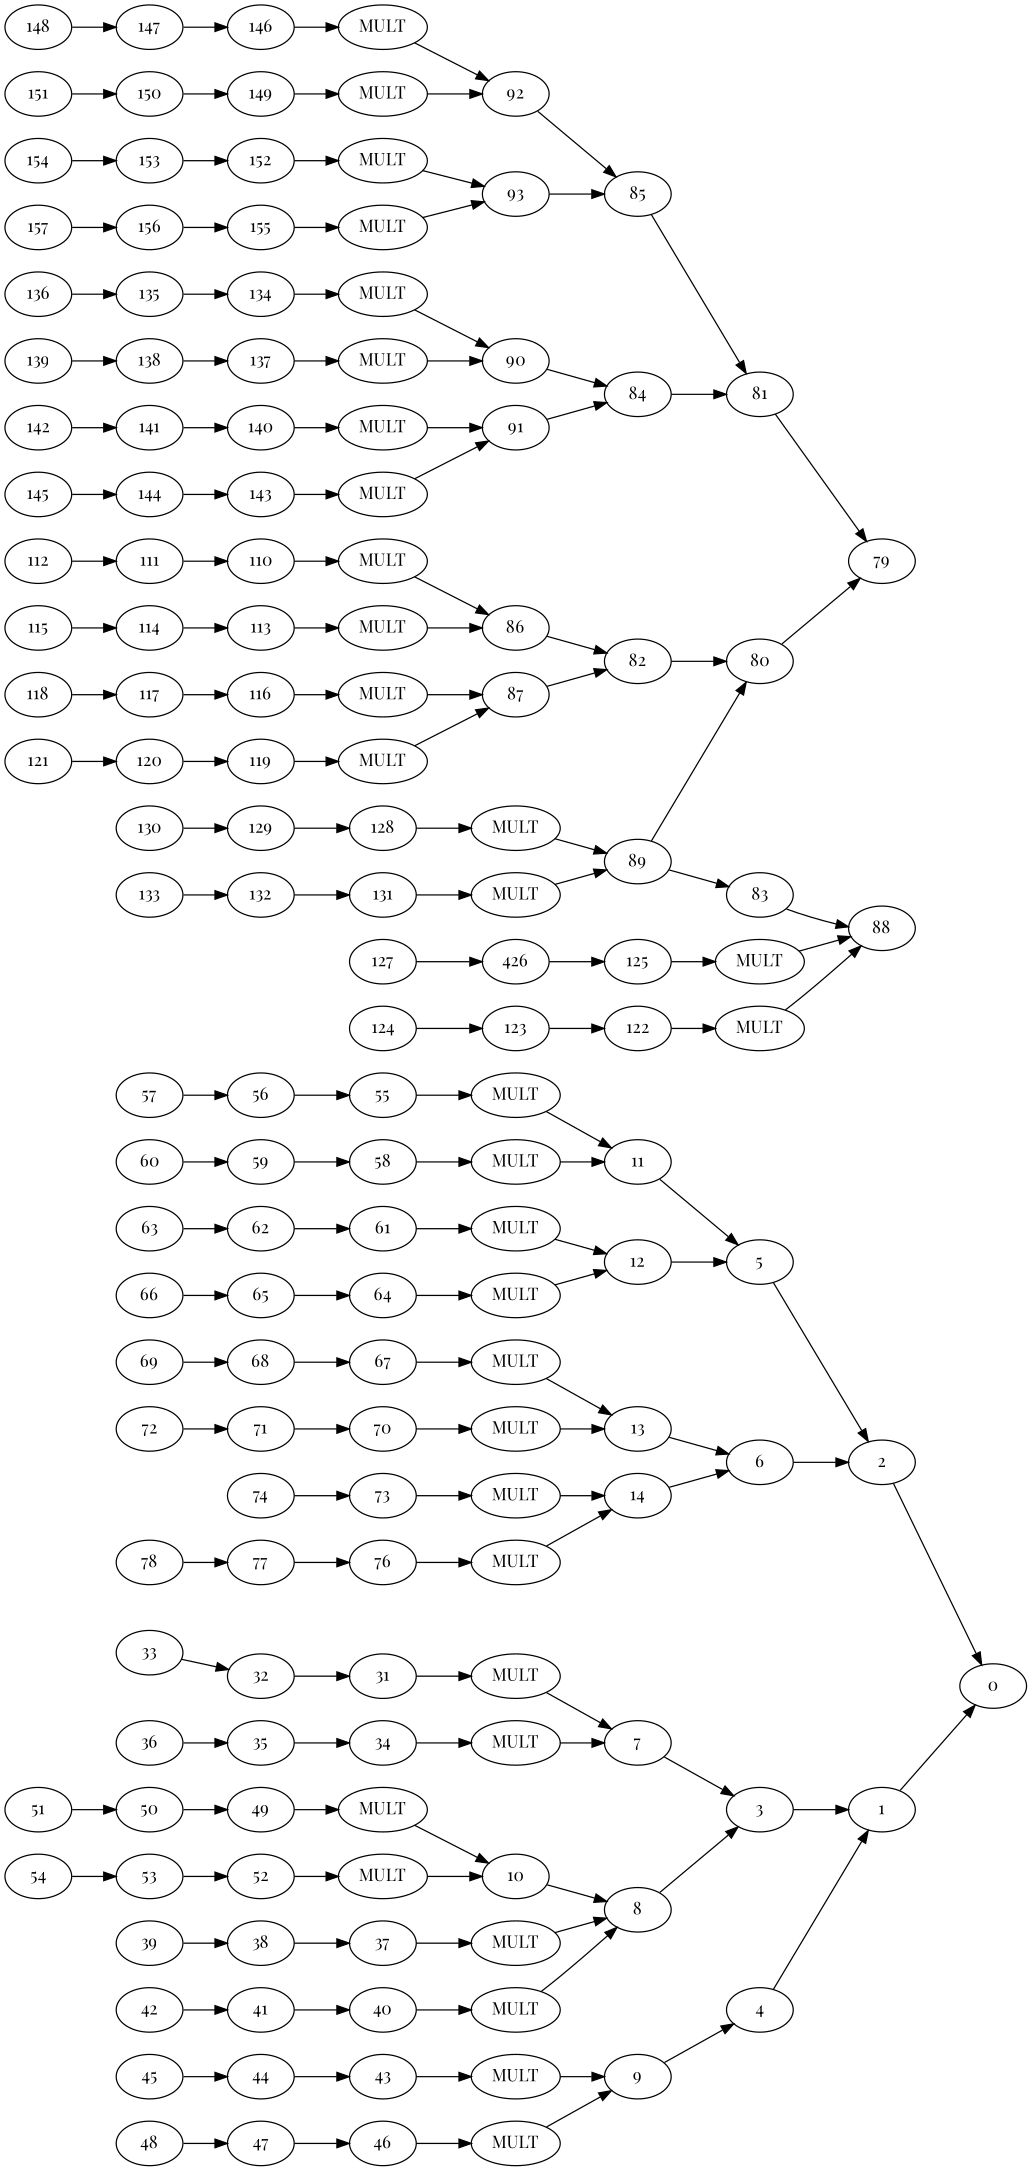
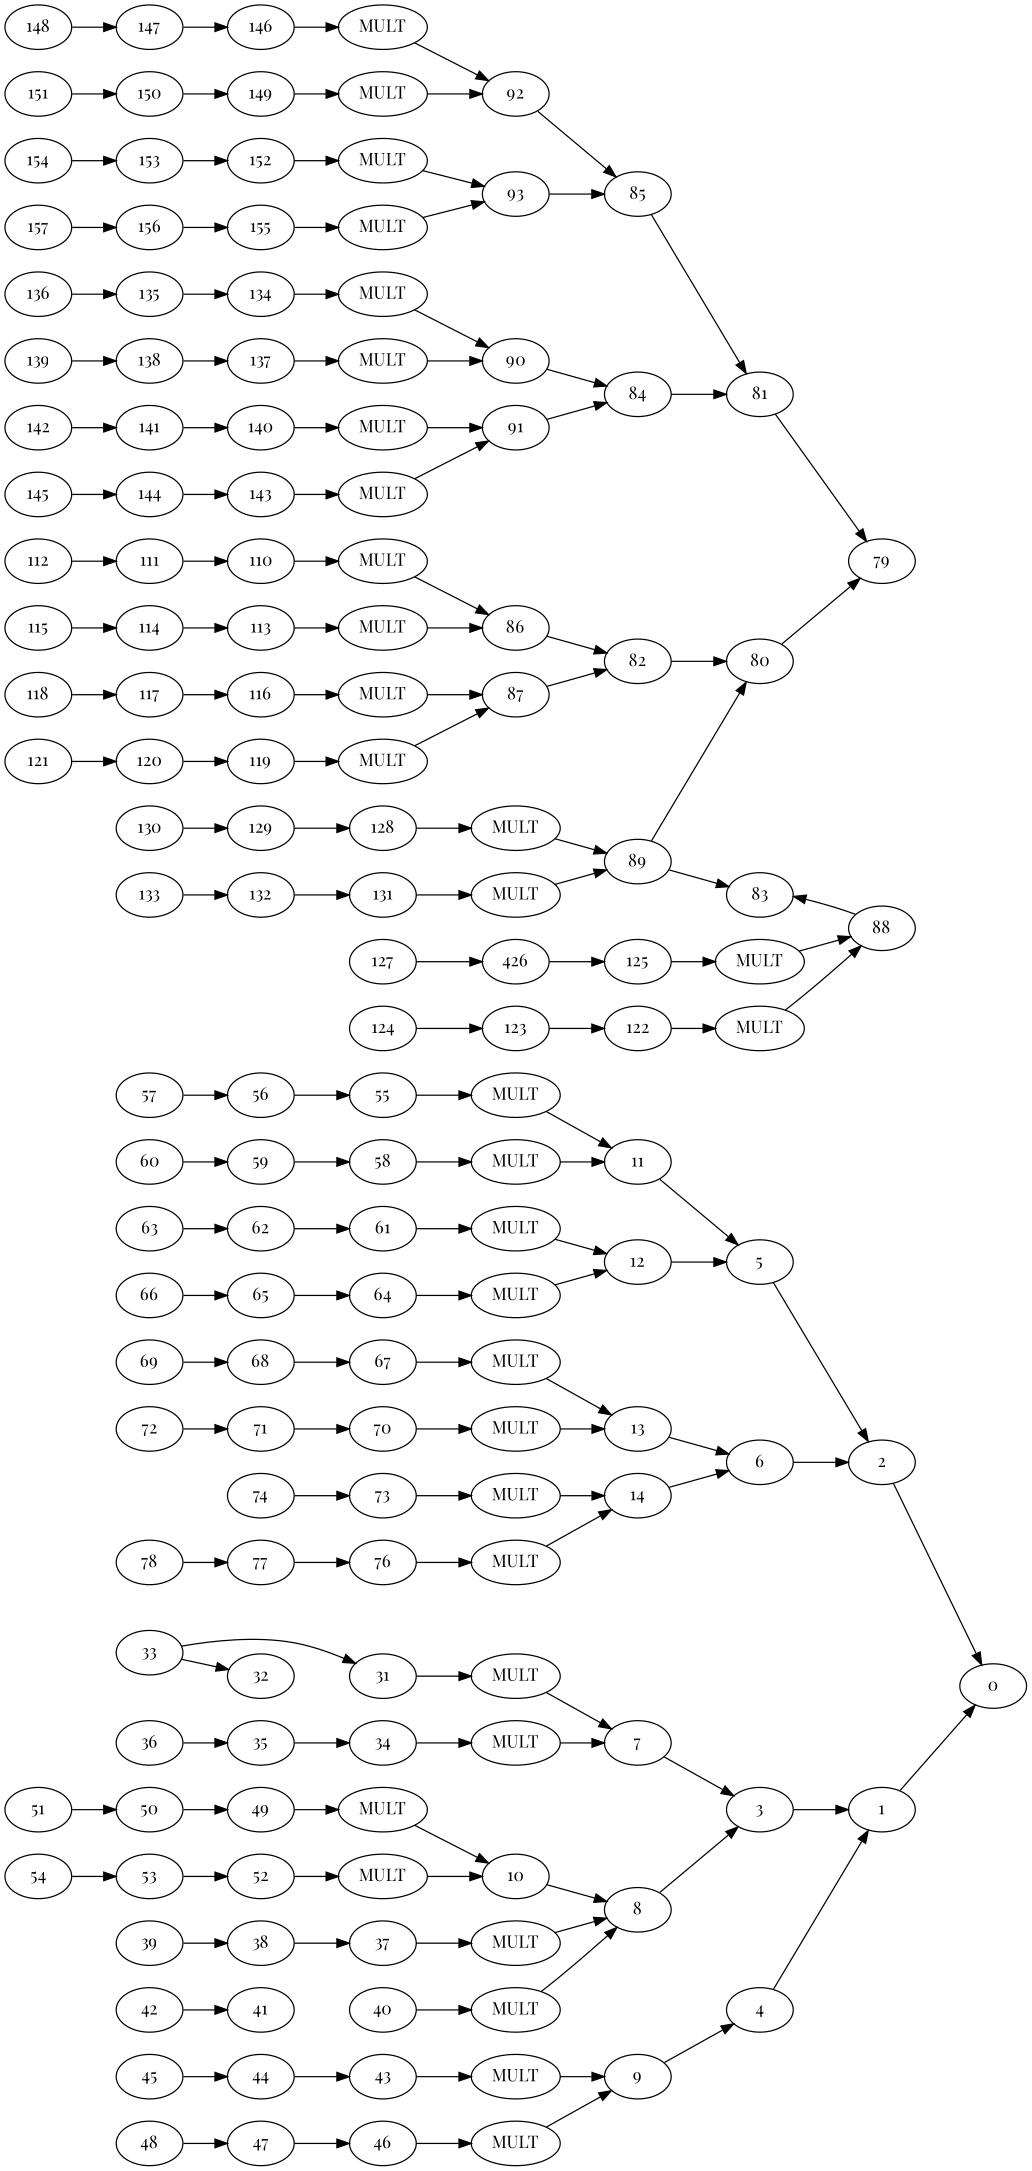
edge "83" -> "88": reversed
edge "32" -> "31": now "33" -> "31"
edge "41" -> "40": removed
